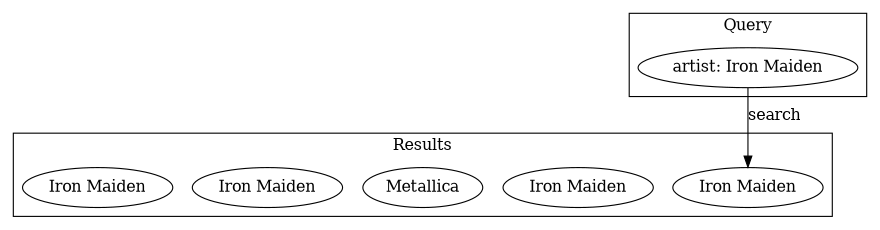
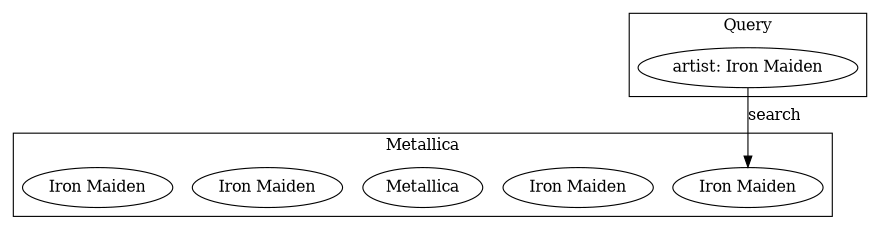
cluster "Results": label "Results" -> "Metallica"
